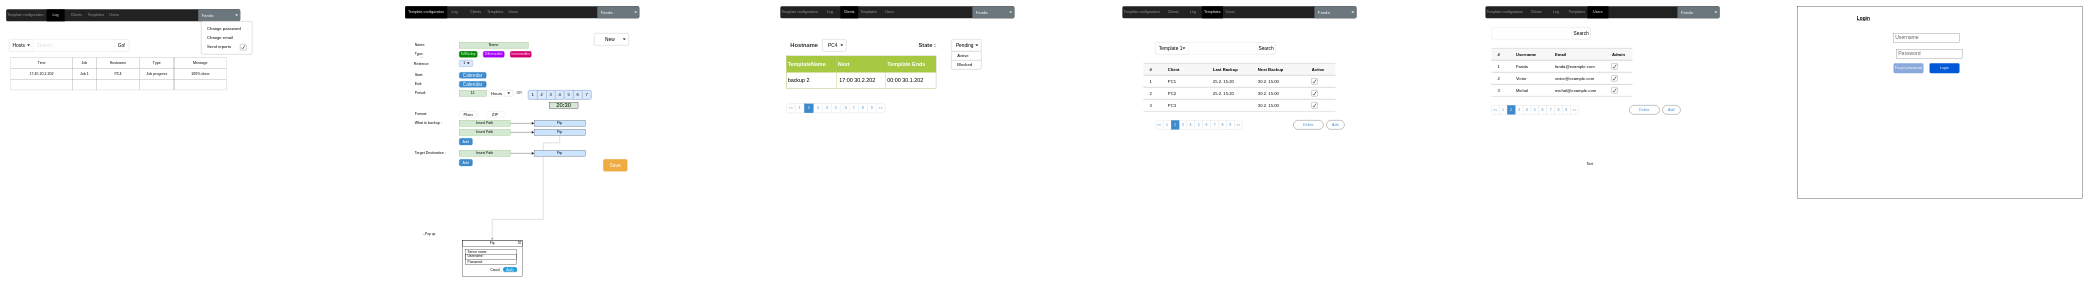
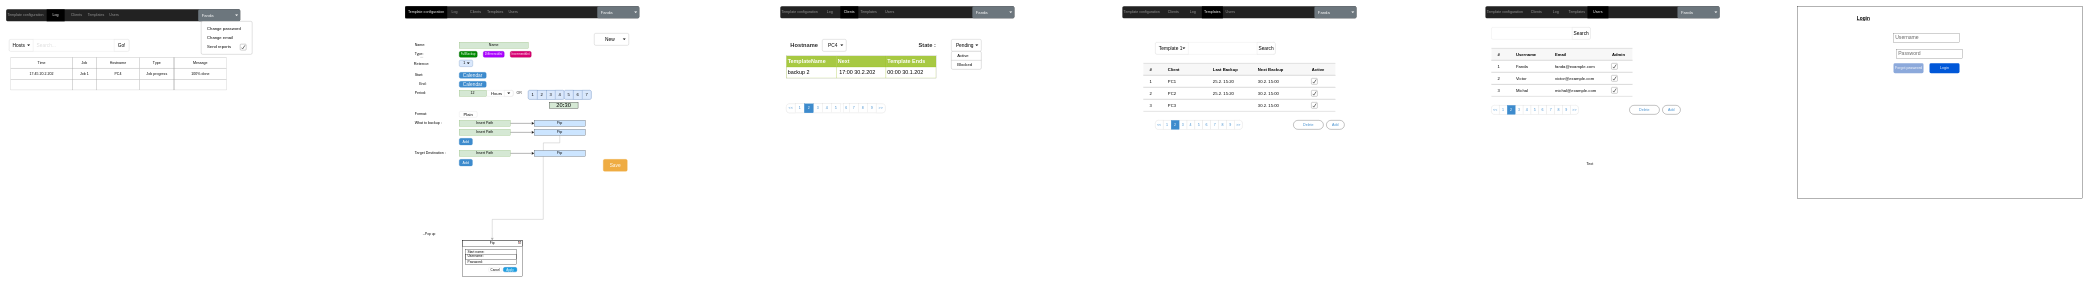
node "TemplateNameNext Template Ends backup 2 17:00 30.2.202 00:00 30.1.202": size 150x33 -> 150x23
node "End:": moved (428, 84) -> (432, 84)
node "ZIP": removed
node "Server name:": label "Server name:" -> "Start name:"
